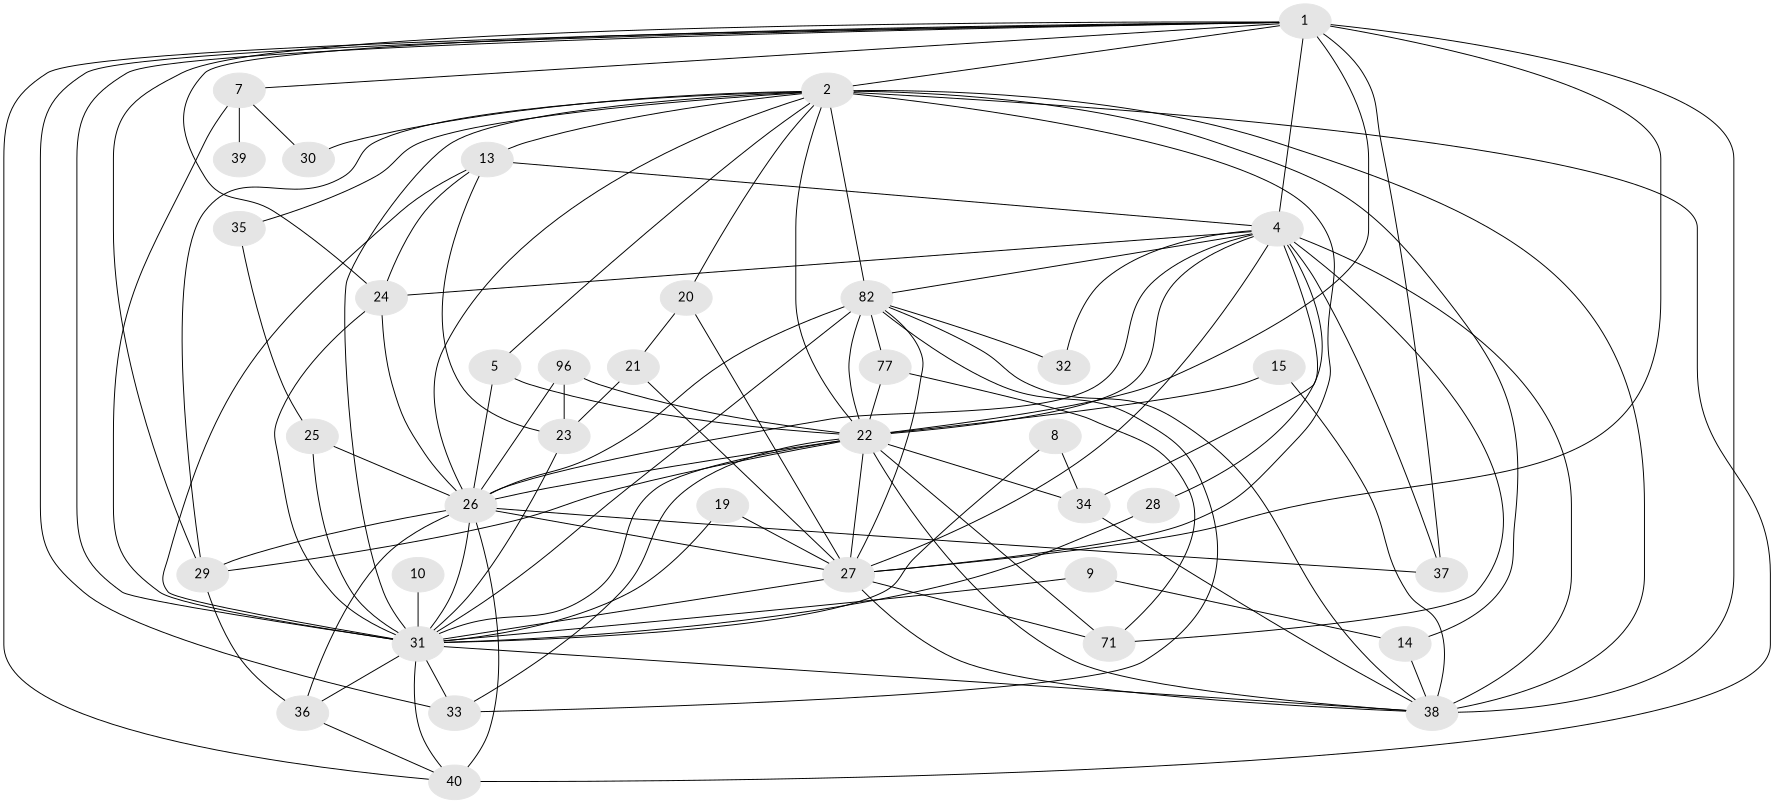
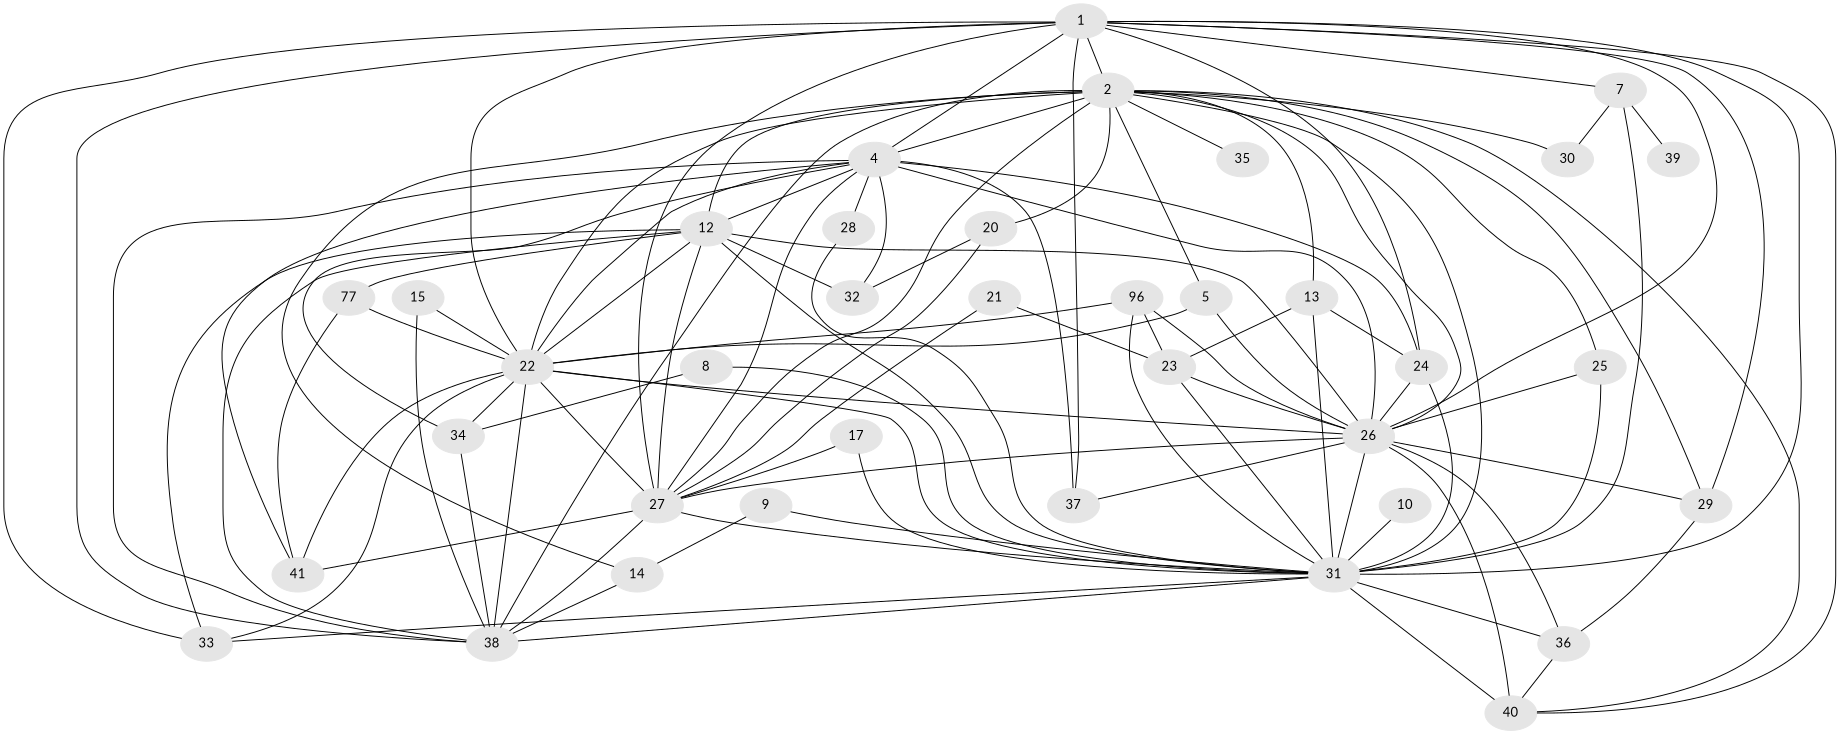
edge "1" -- "26": added
edge "13" -- "4": now "2" -- "4"
node "82": label "82" -> "12"
edge "35" -- "25": now "2" -- "25"
edge "20" -- "21": now "20" -- "32"
edge "23" -- "26": added
edge "96" -- "31": added
edge "22" -- "29": removed
node "19": label "19" -> "17"
node "71": label "71" -> "41"
